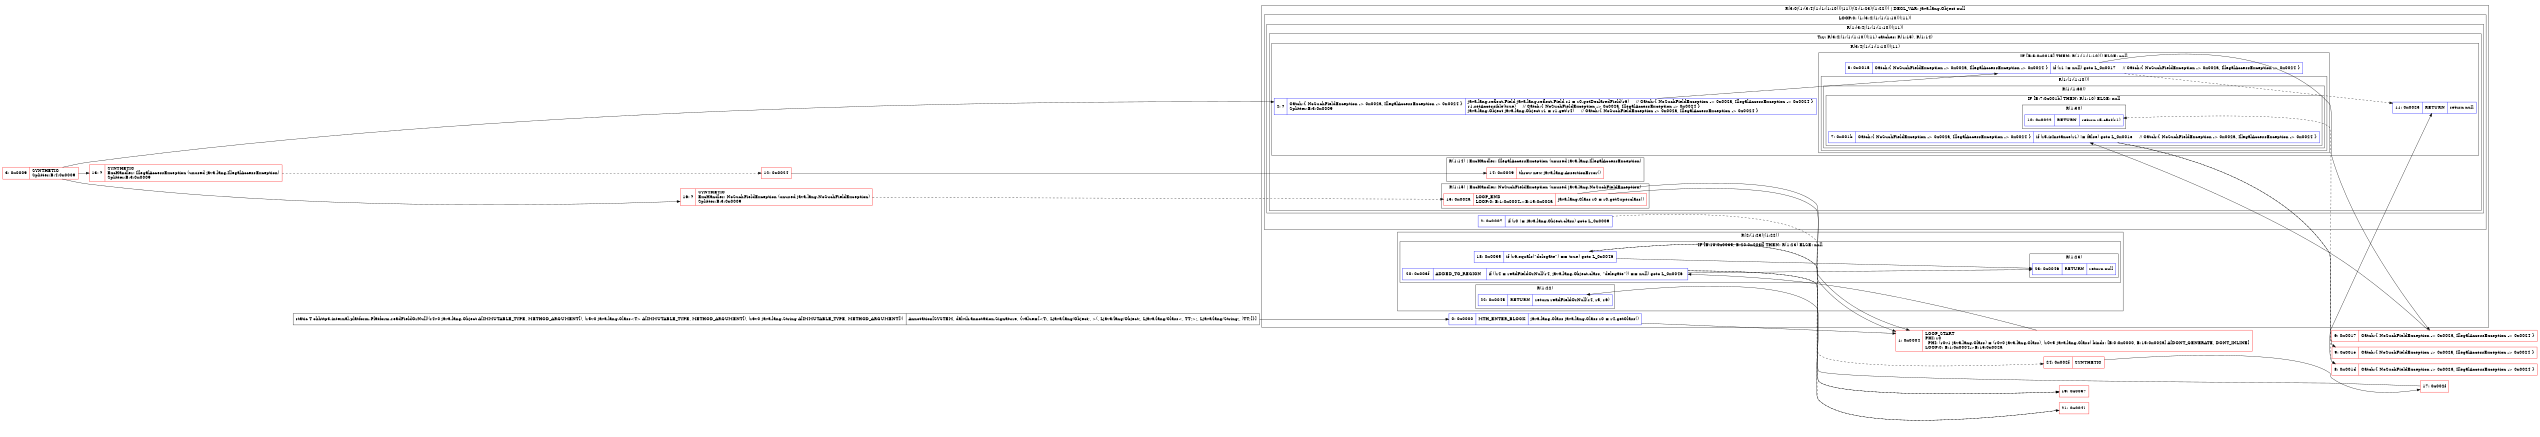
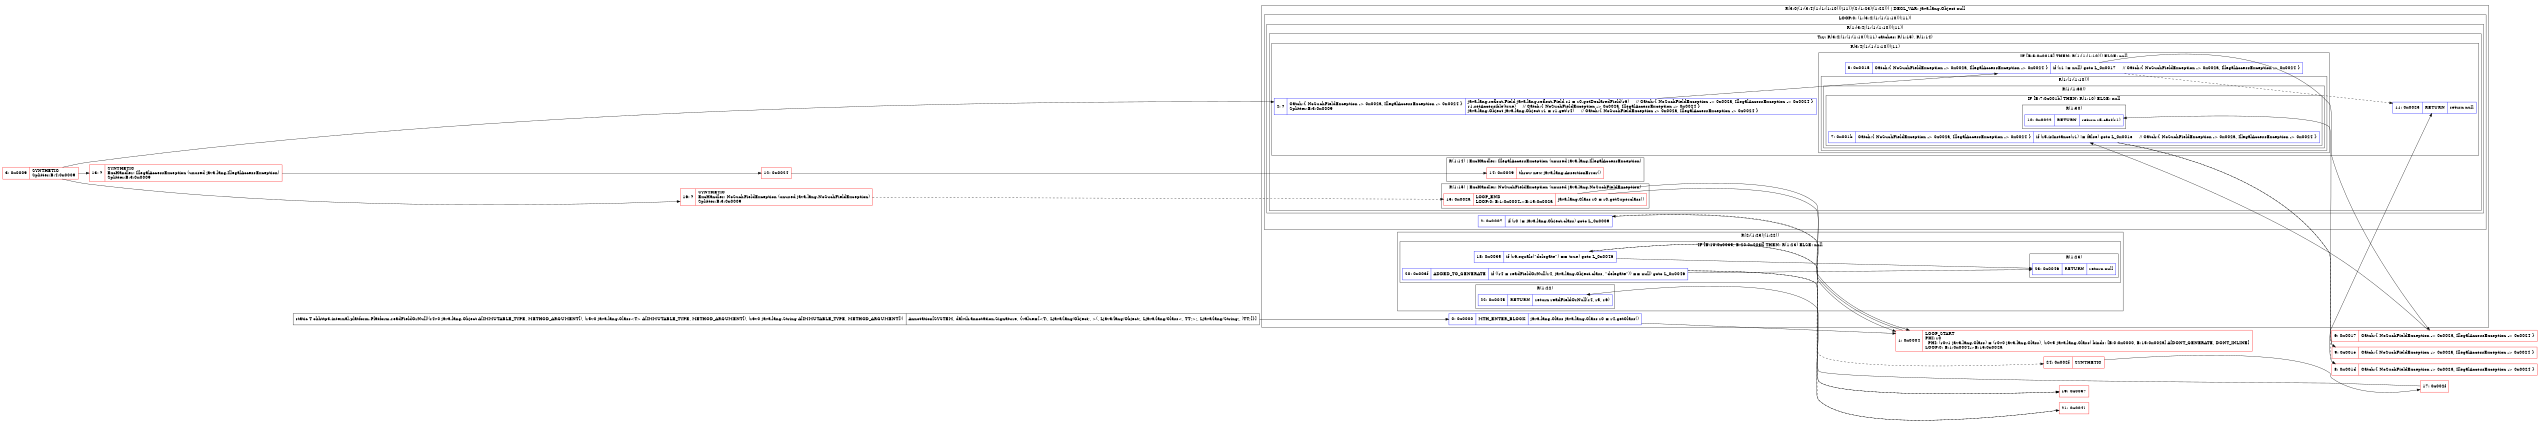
edge "9: 0x001e" -> "10: 0x0022": style dashed -> solid
edge "13: ?" -> "12: 0x0024": style dashed -> solid
node "20: 0x003f": text "ADDED_TO_REGION" -> "ADDED_TO_GENERATE"
edge "1: 0x0004" -> "20: 0x003f": now "1: 0x0004" -> "2: 0x0007"
